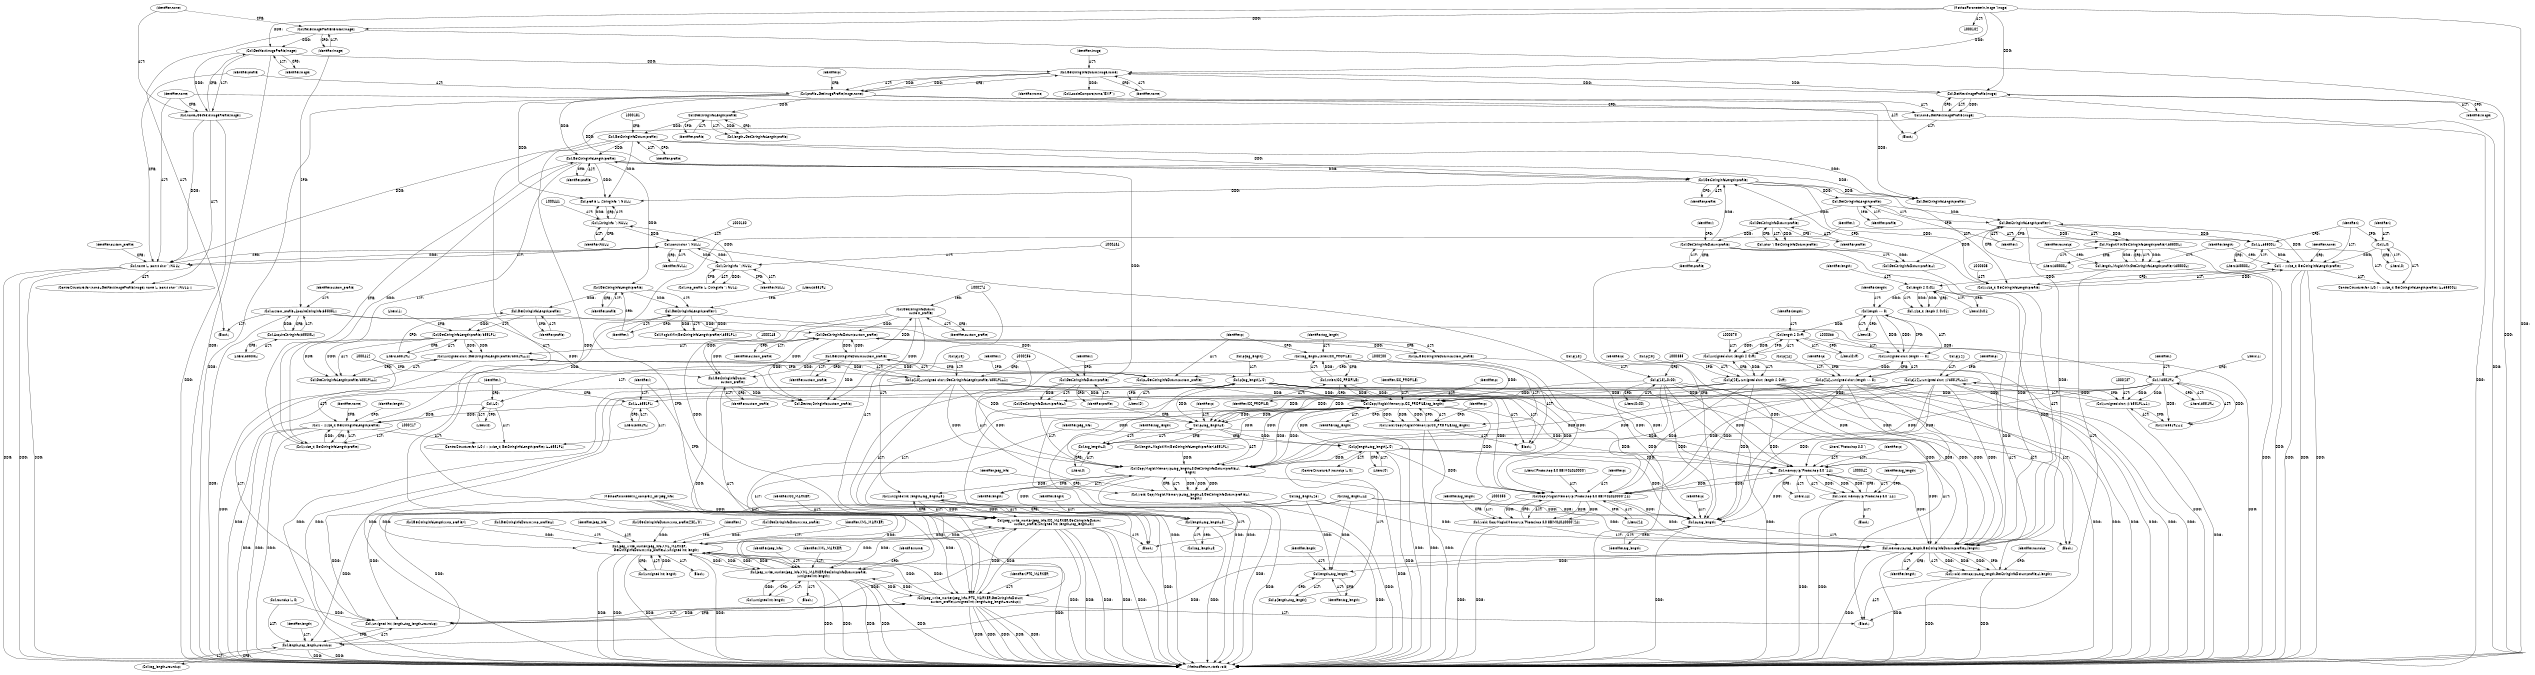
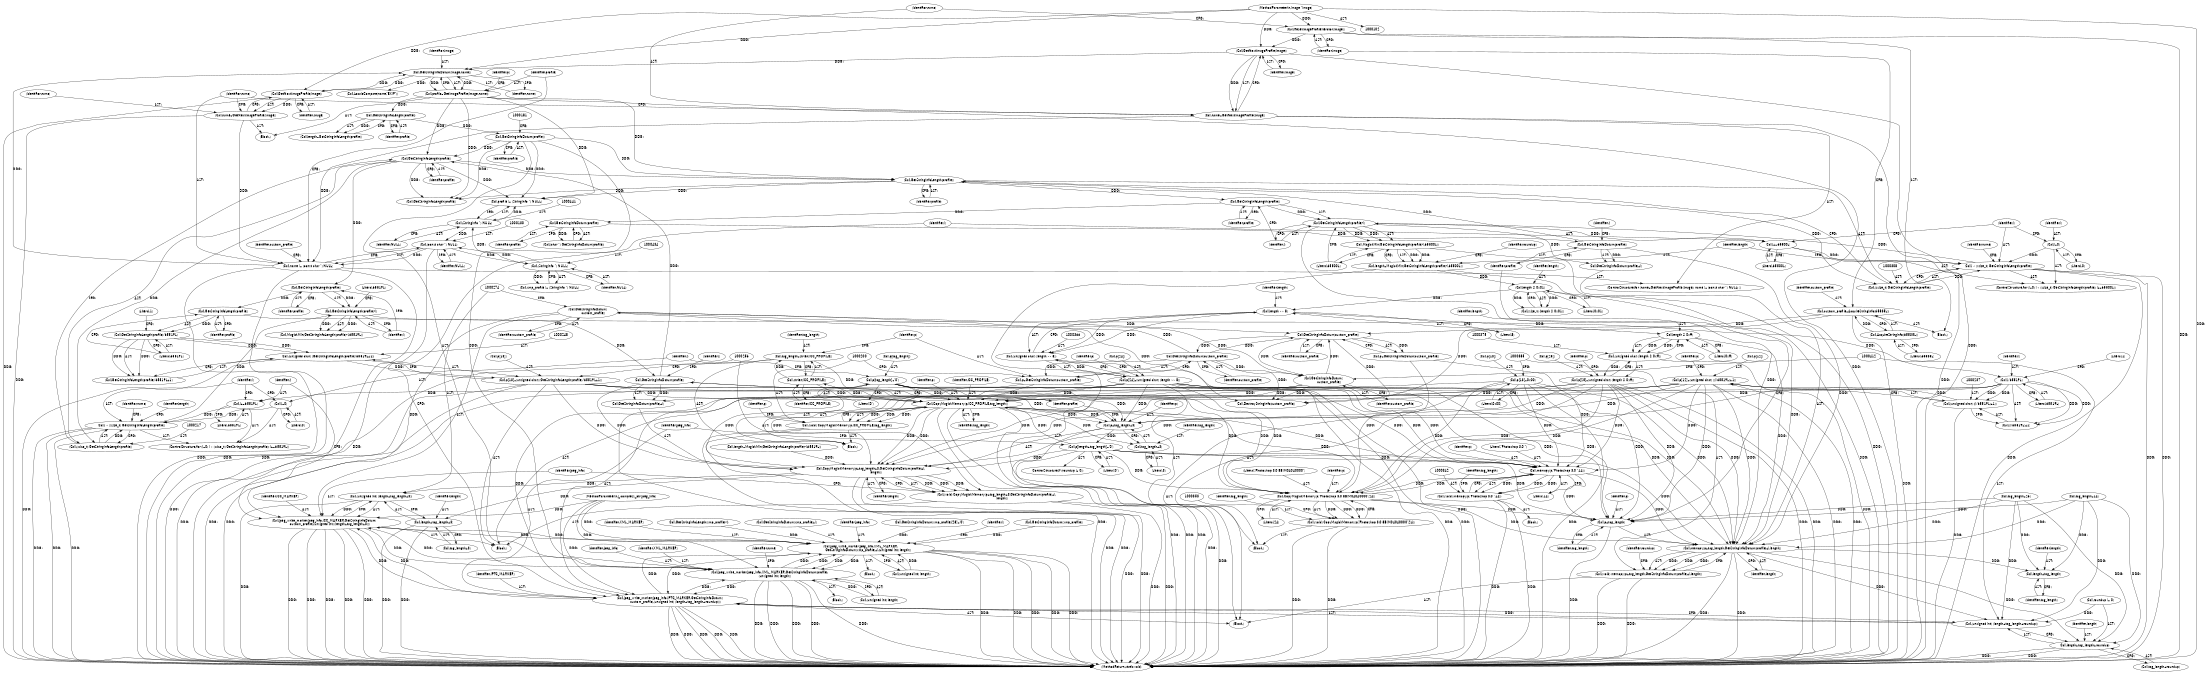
edge "(Call,name != (const char *) NULL)" -> "(Call,GetStringInfoDatum(image,name))": added, label "DDG:"
node "(Call,p[length+tag_length])": removed
